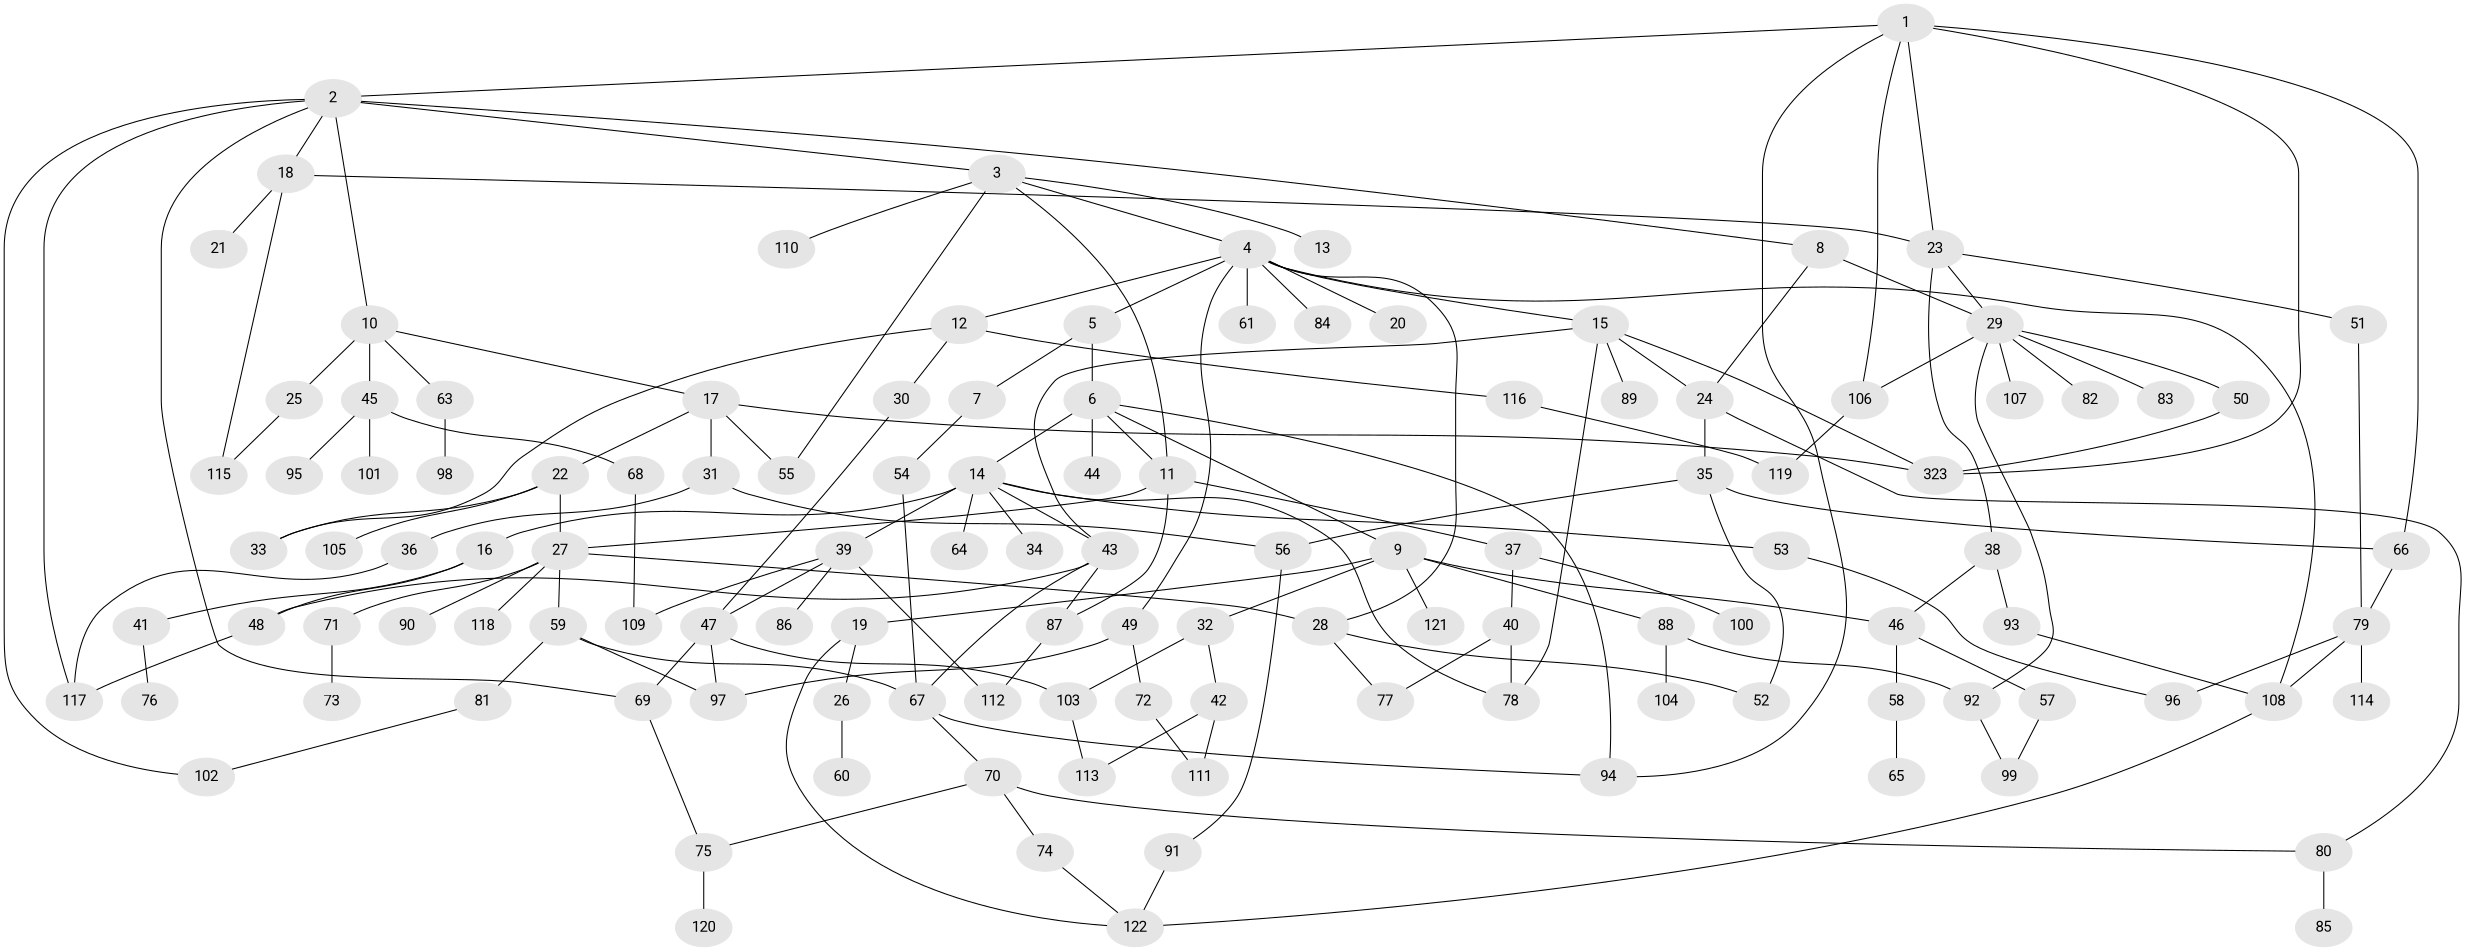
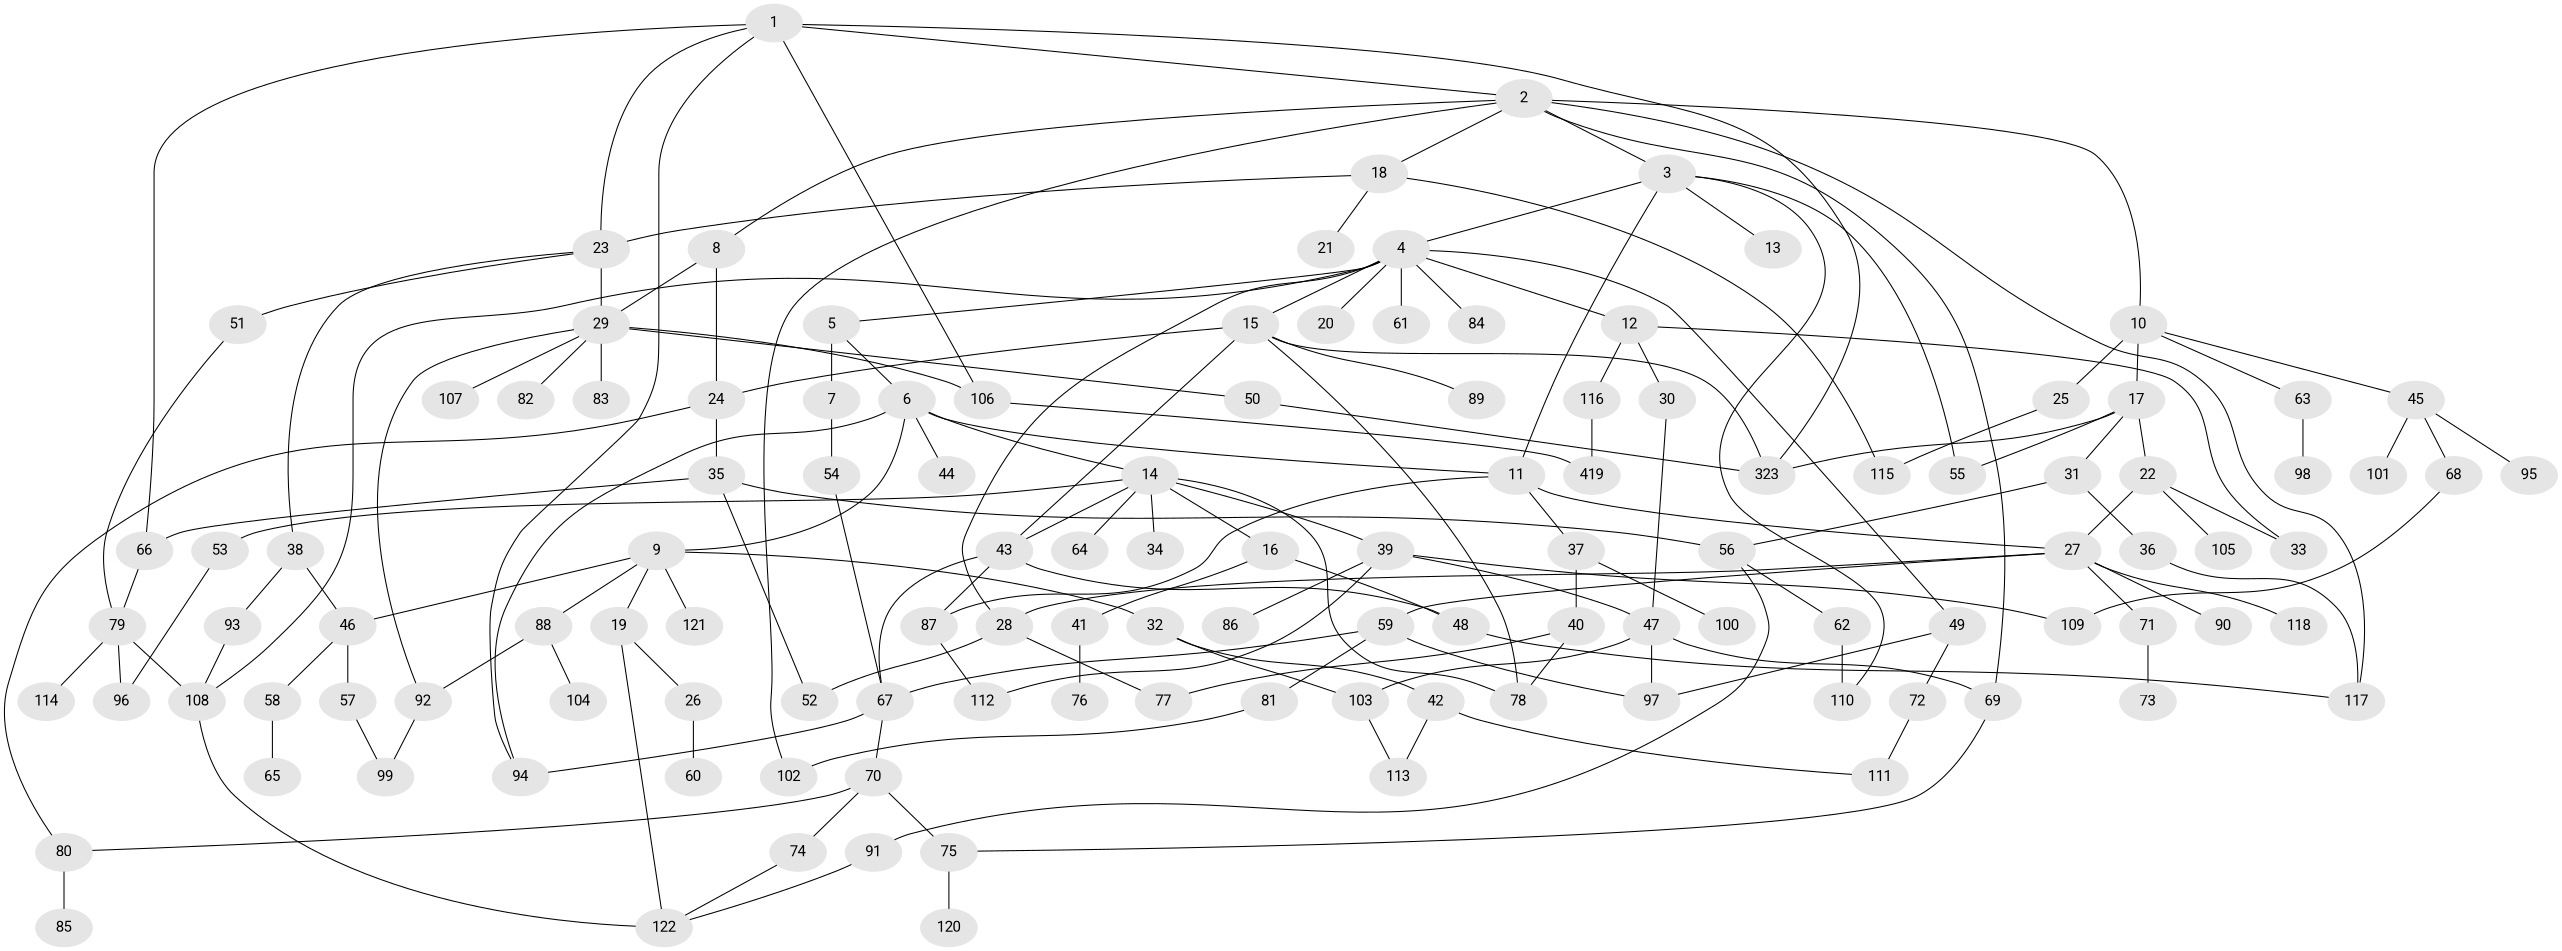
node "119": label "119" -> "419"
node "62": added
